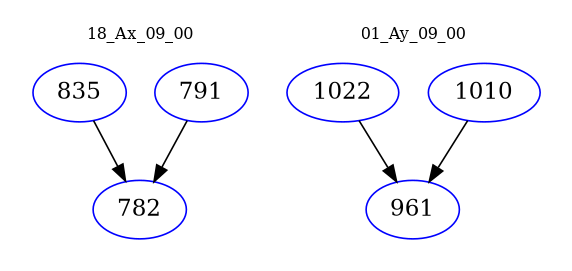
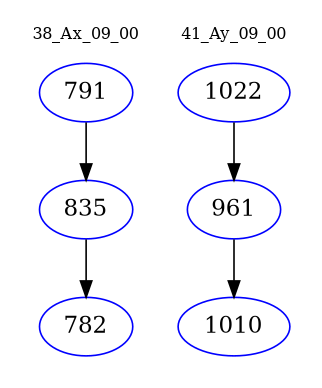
cluster "18_Ax_09_00": label "18_Ax_09_00" -> "38_Ax_09_00"
cluster "01_Ay_09_00": label "01_Ay_09_00" -> "41_Ay_09_00"
edge "791" -> "782": now "791" -> "835"
edge "1010" -> "961": reversed
